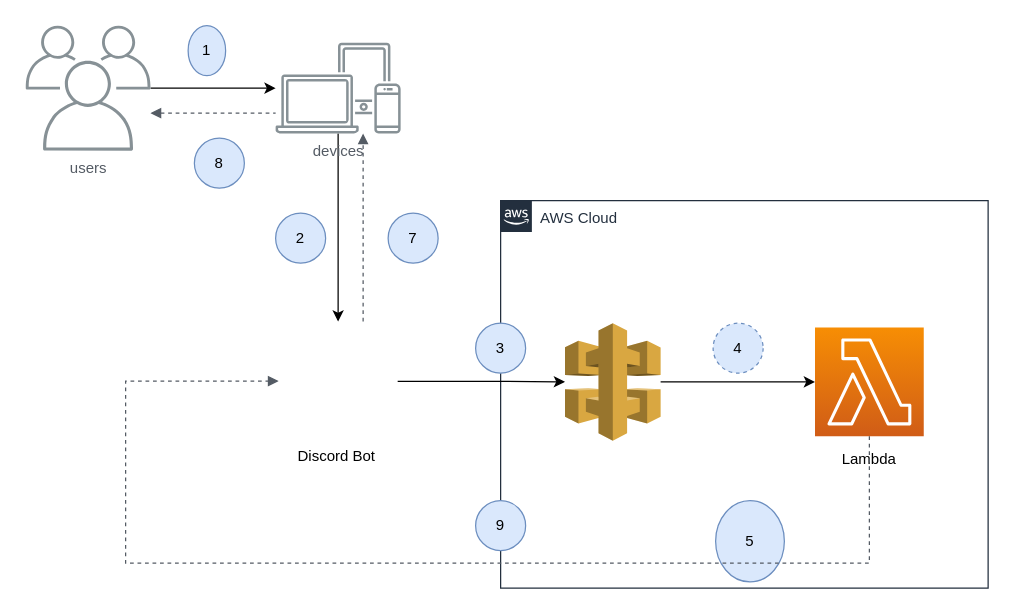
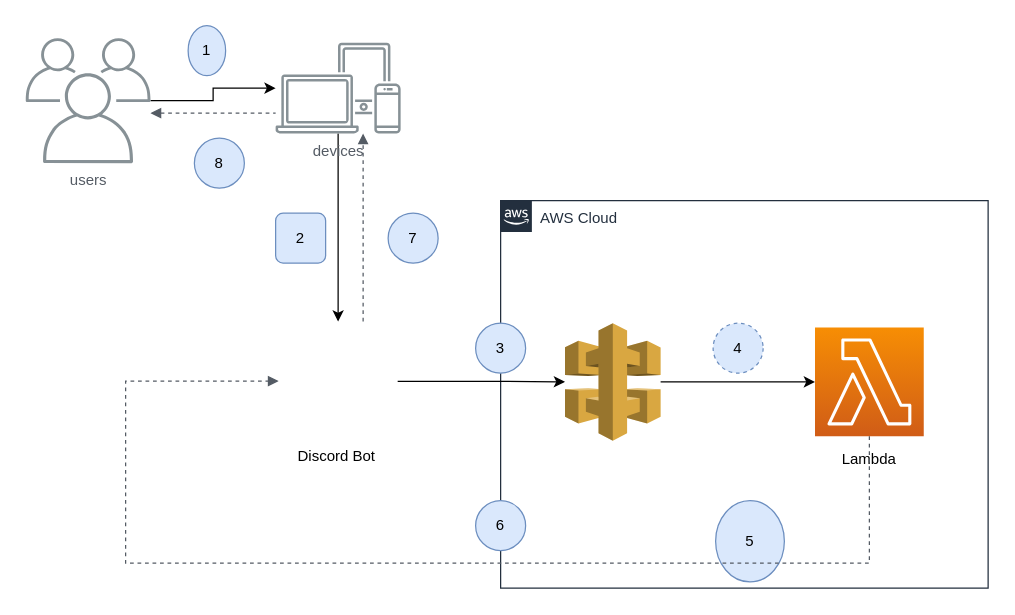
node "users": moved (88, 88) -> (88, 101)
node "2": shape ellipse -> rounded rectangle
node "9": label "9" -> "6"
